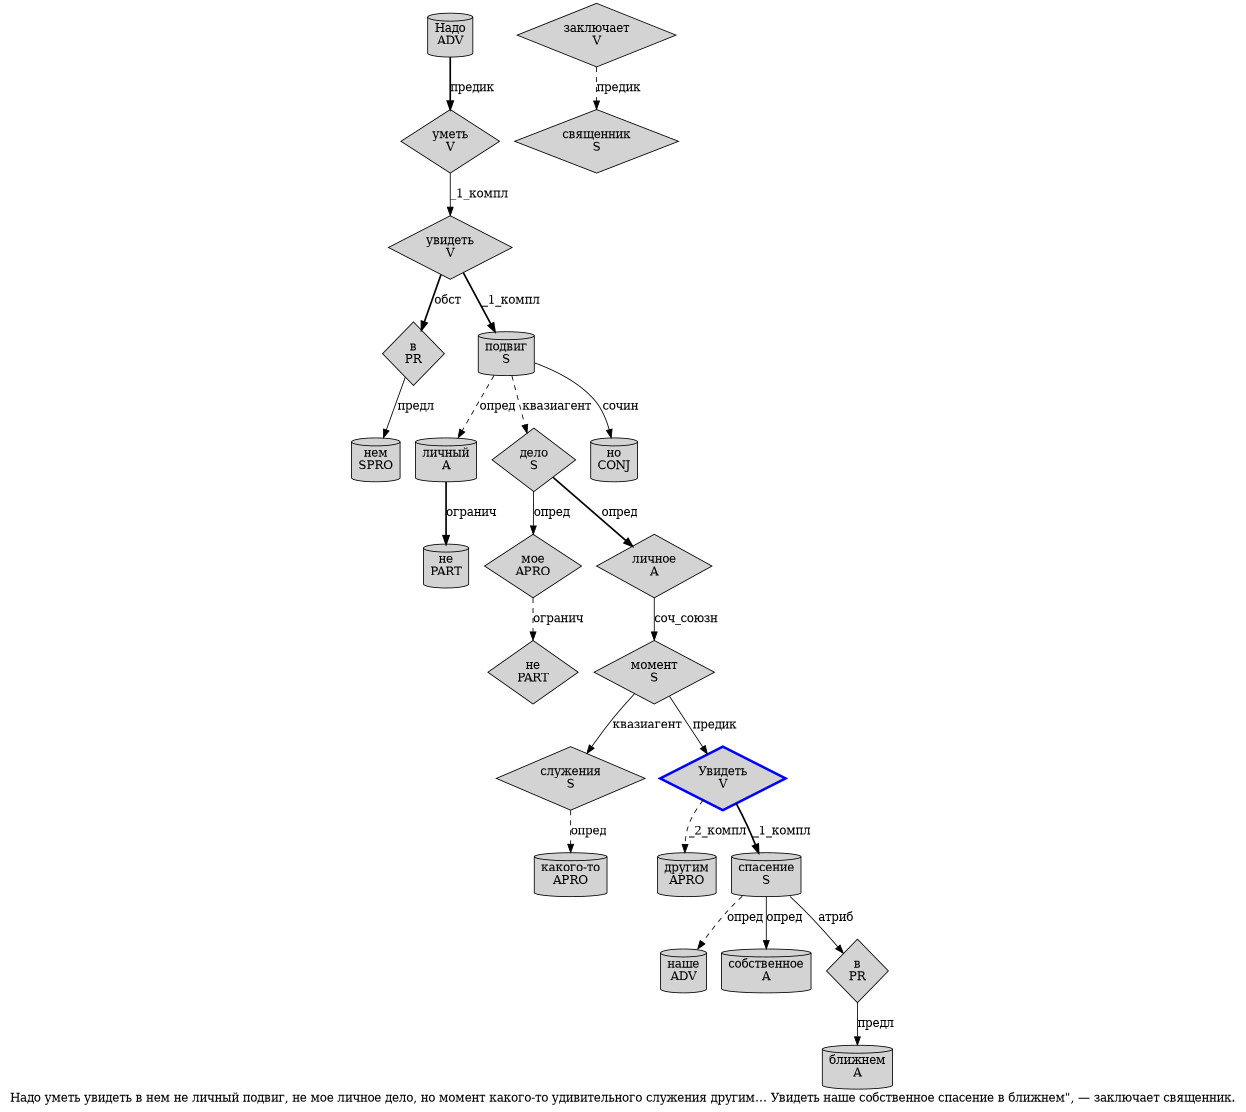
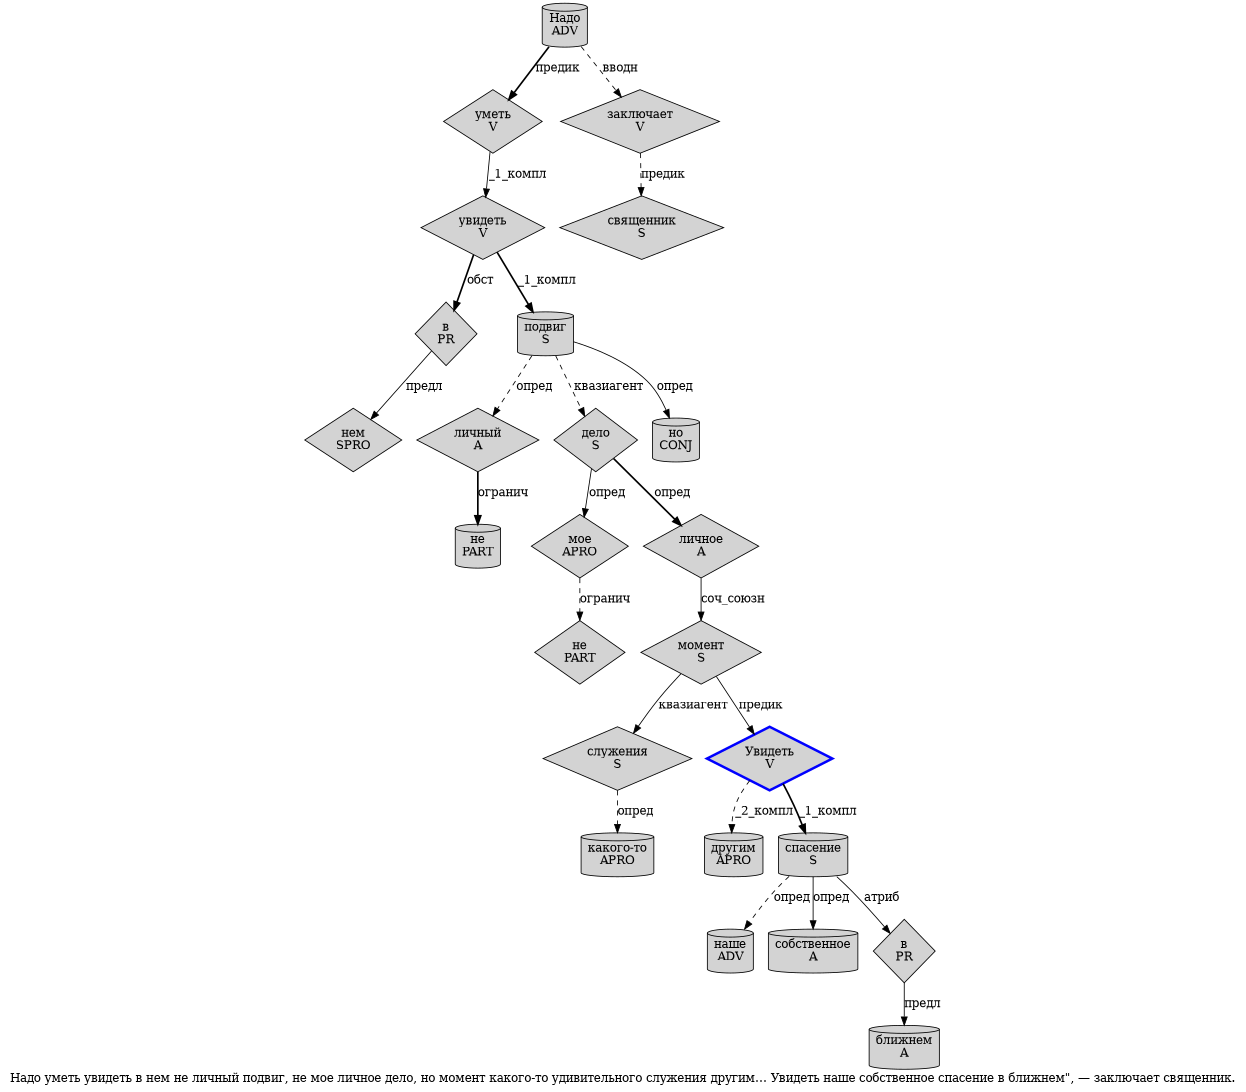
edge "Надо ADV" -> "заключает V": added, label "вводн"
edge "подвиг S" -> "но CONJ": label "сочин" -> "опред"
node "нем SPRO": shape cylinder -> diamond
node "личный A": shape cylinder -> diamond
